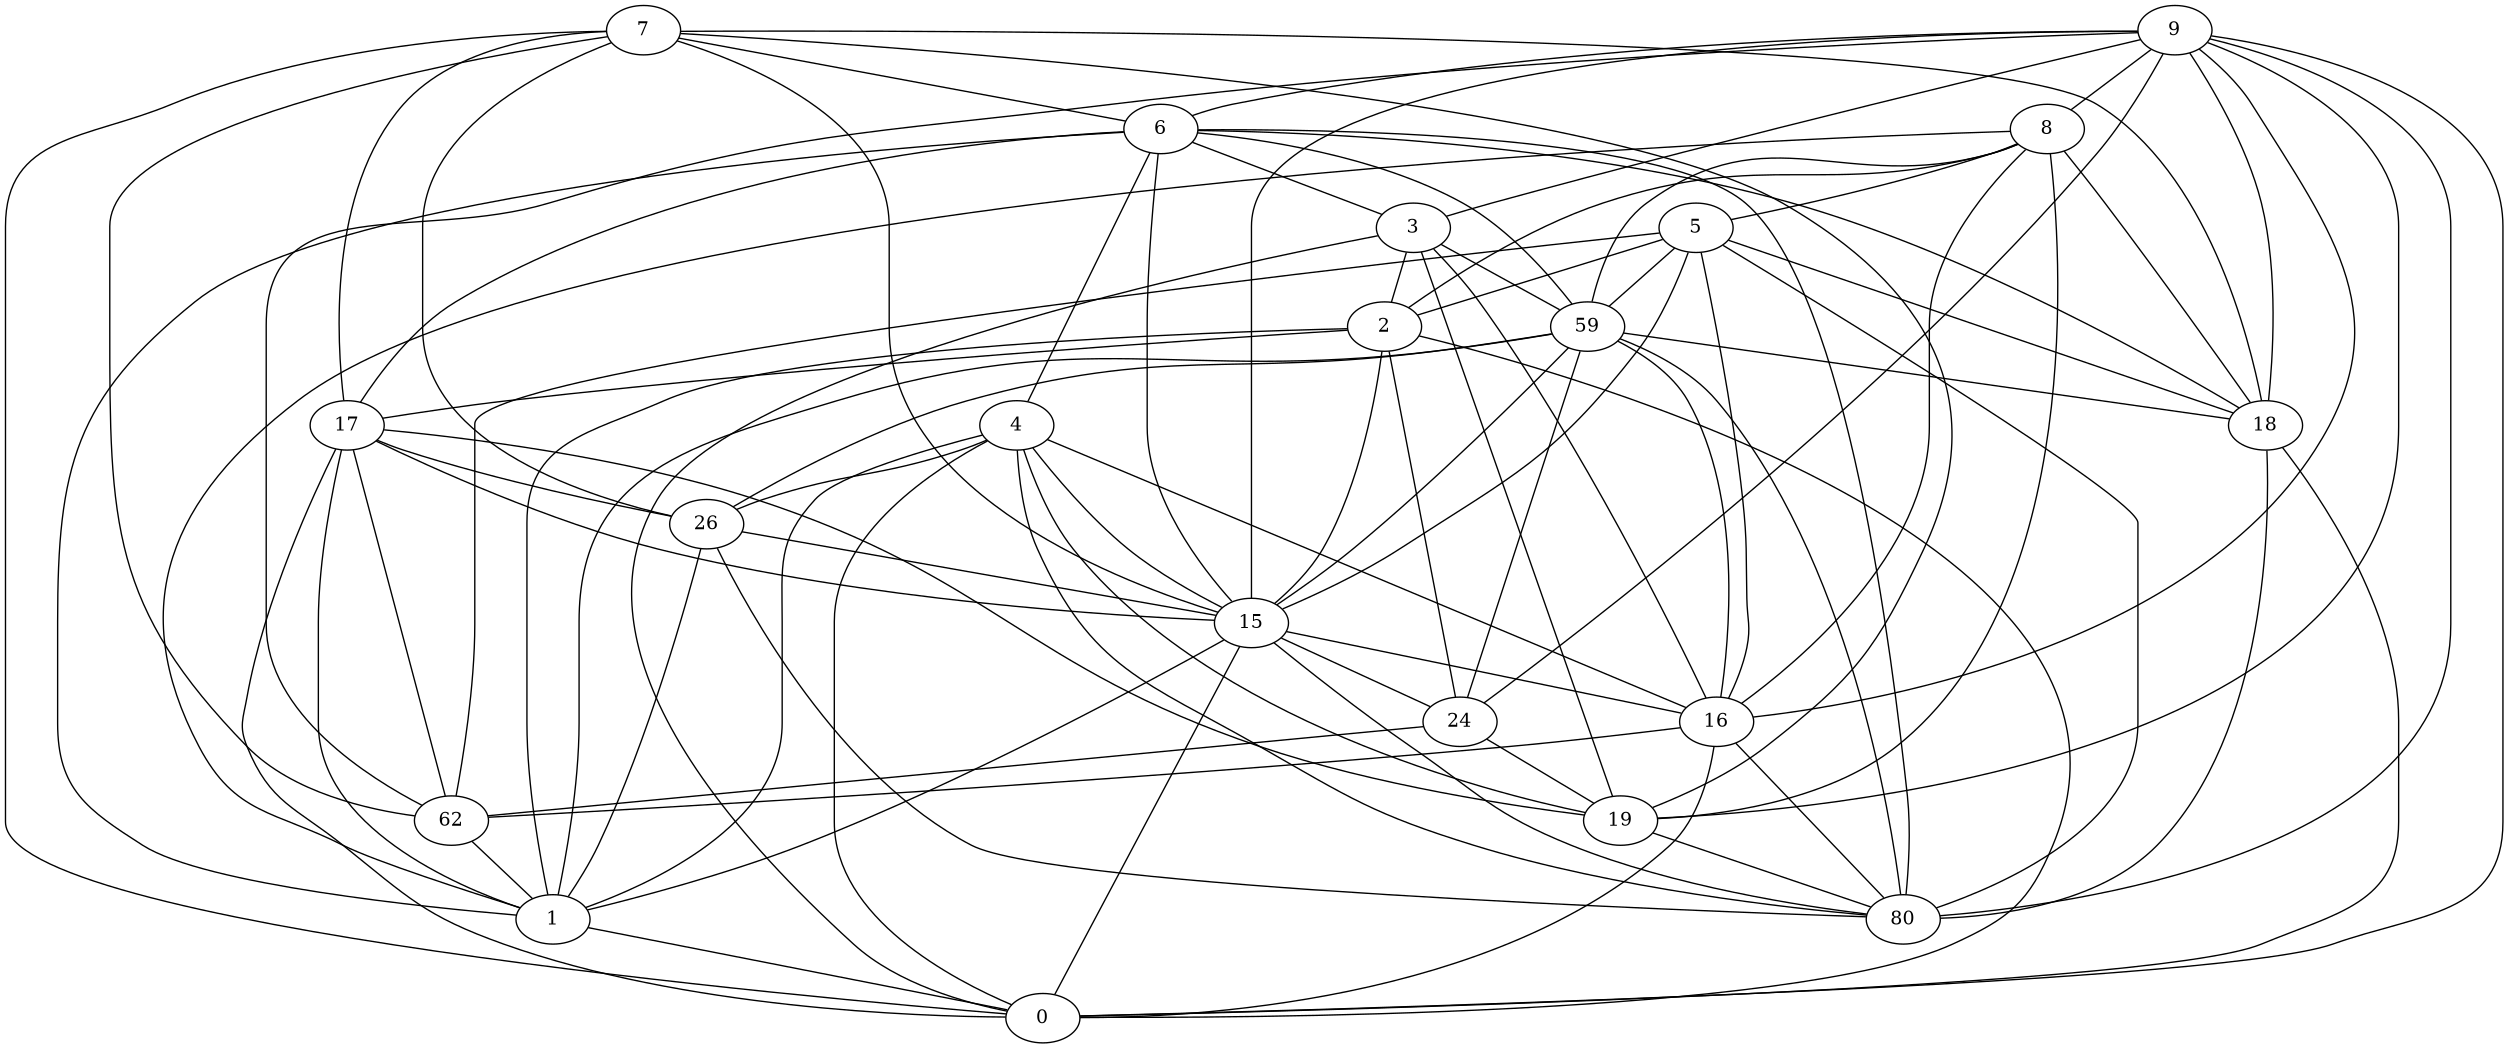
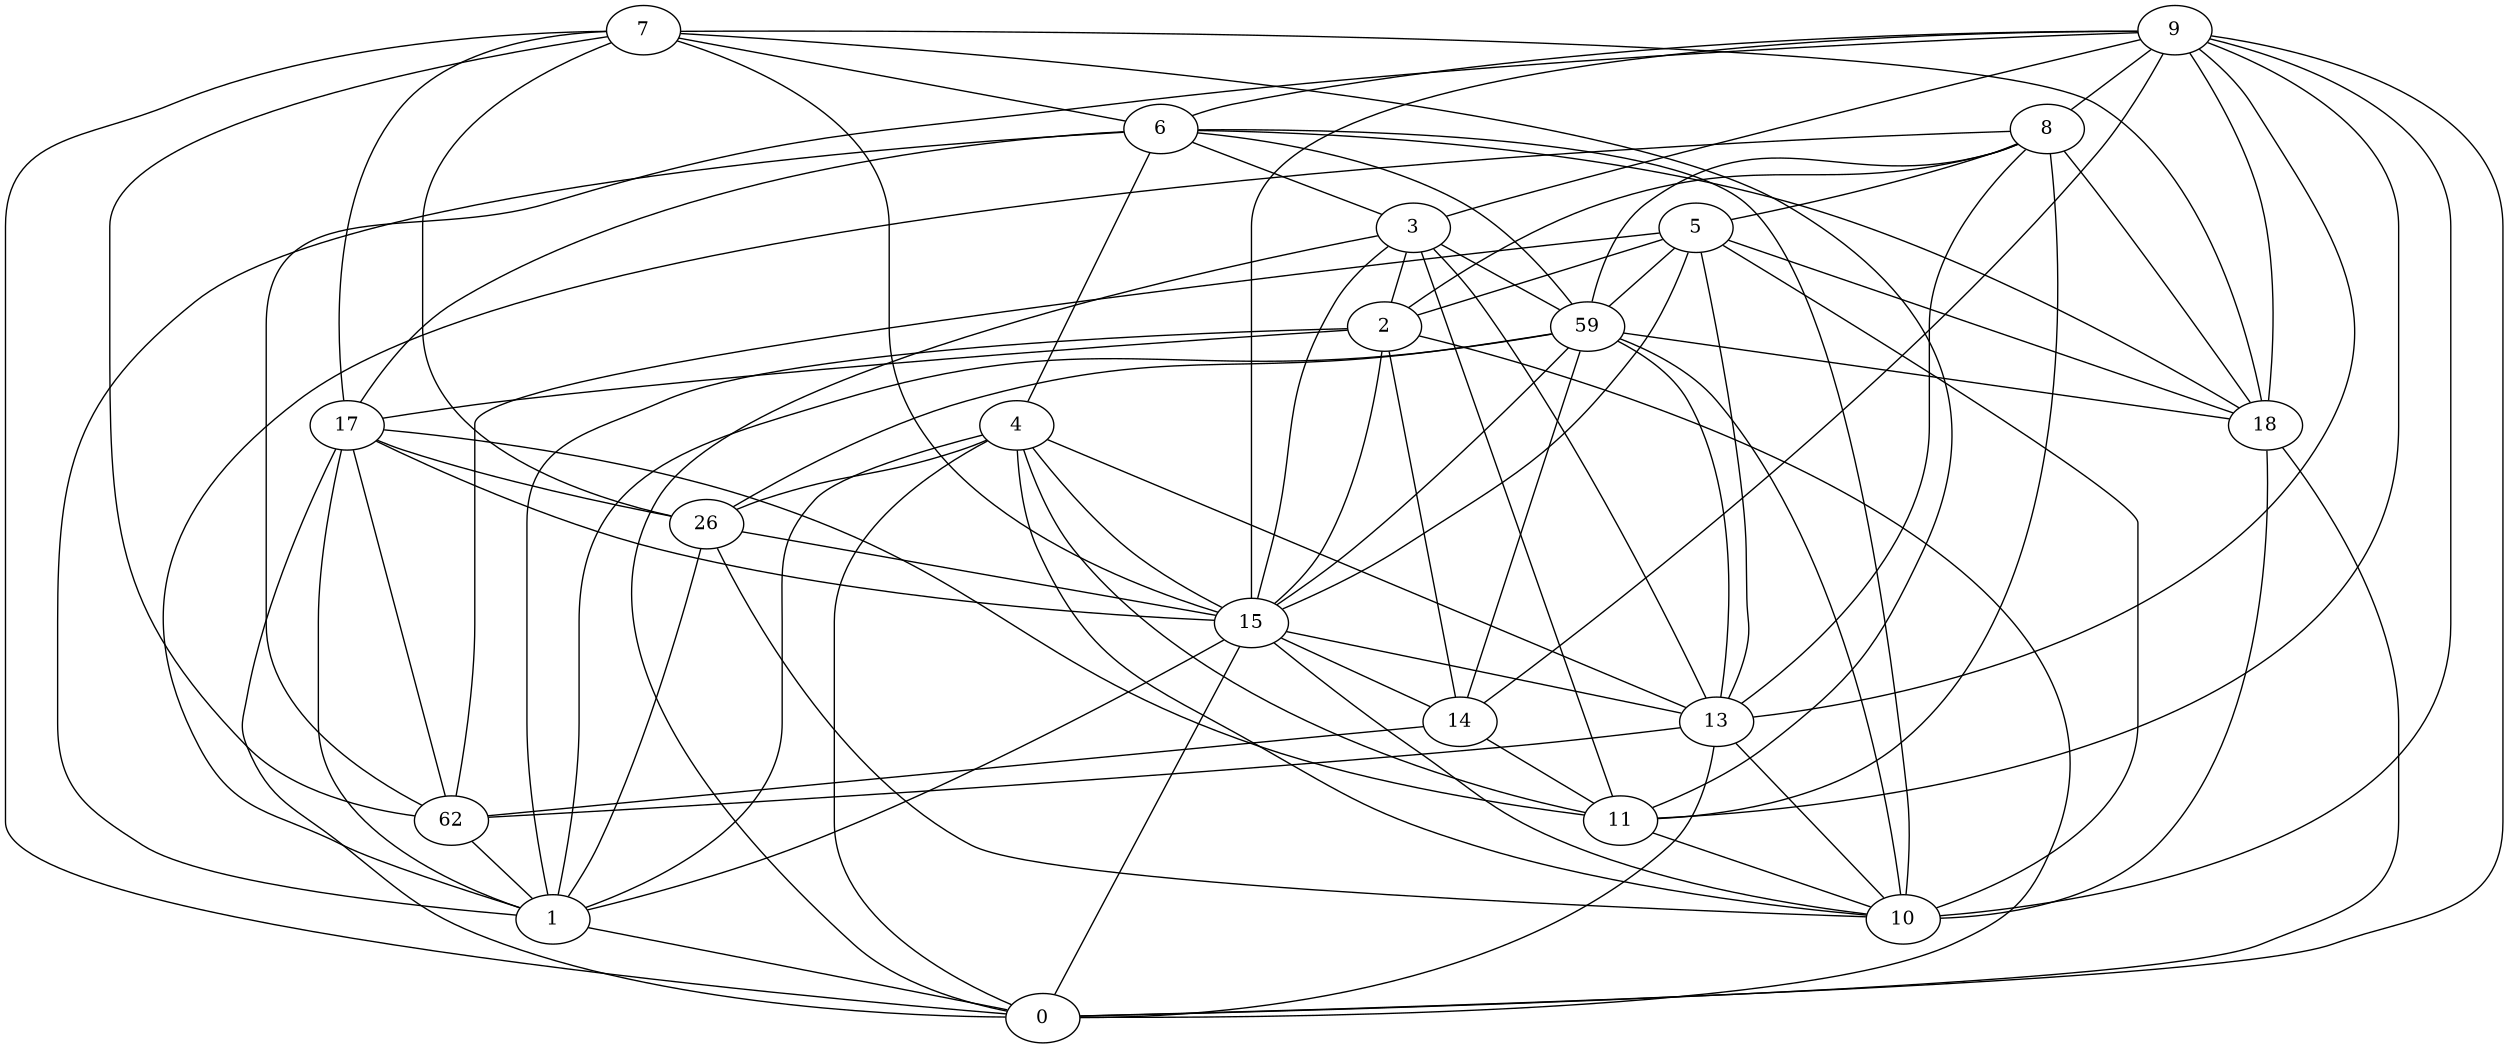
edge "6" -- "15": now "3" -- "15"
node "24": label "24" -> "14"
node "16": label "16" -> "13"
node "19": label "19" -> "11"
node "80": label "80" -> "10"
